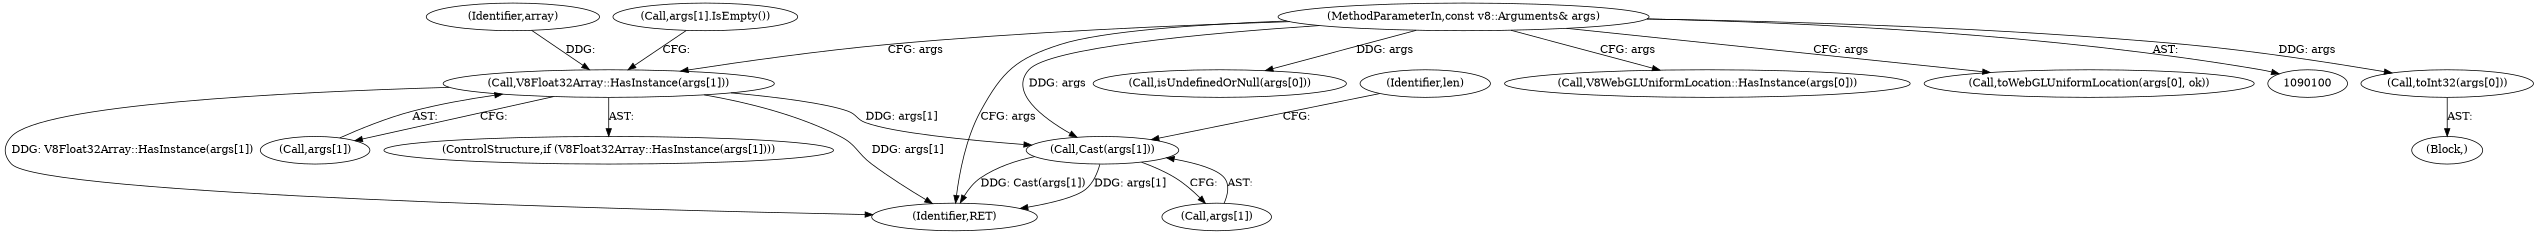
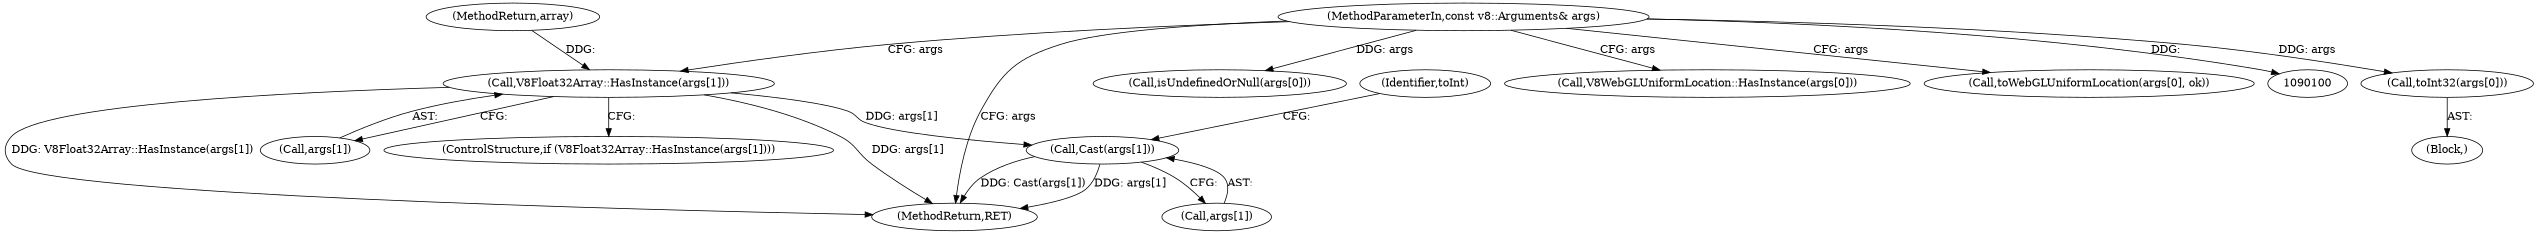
node "(Identifier,array)": label "(Identifier,array)" -> "(MethodReturn,array)"
node "(Call,args[1].IsEmpty())": removed
edge "(MethodParameterIn,const v8::Arguments& args)" -> "(Call,Cast(args[1]))": removed, label "DDG: args"
edge "(MethodParameterIn,const v8::Arguments& args)" -> "1090100": label "AST: " -> "DDG: "
node "(Identifier,len)": label "(Identifier,len)" -> "(Identifier,toInt)"
edge "(Call,V8Float32Array::HasInstance(args[1]))" -> "(ControlStructure,if (V8Float32Array::HasInstance(args[1])))": label "AST: " -> "CFG: "
node "(Identifier,RET)": label "(Identifier,RET)" -> "(MethodReturn,RET)"
